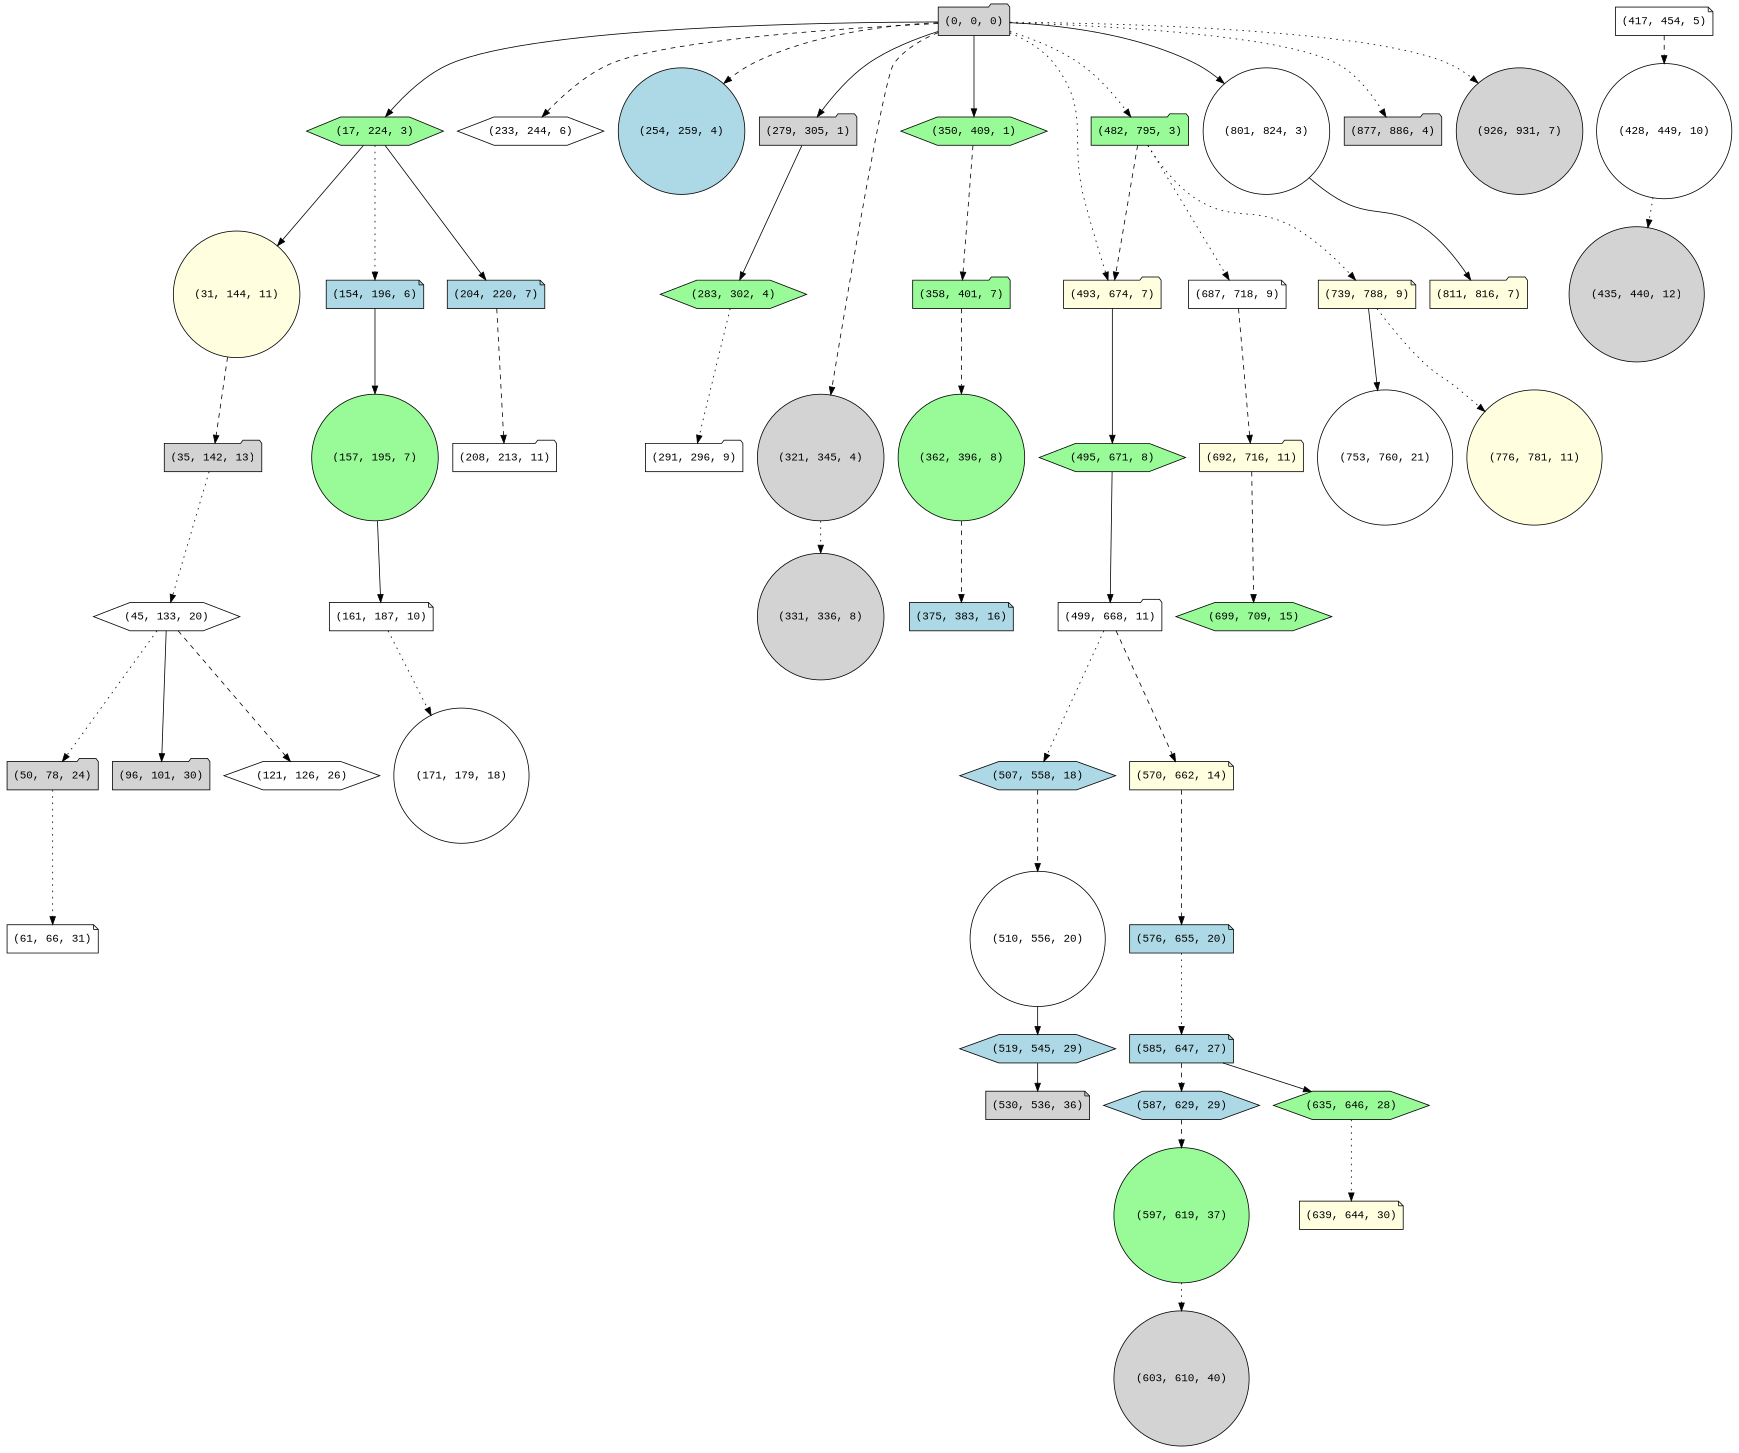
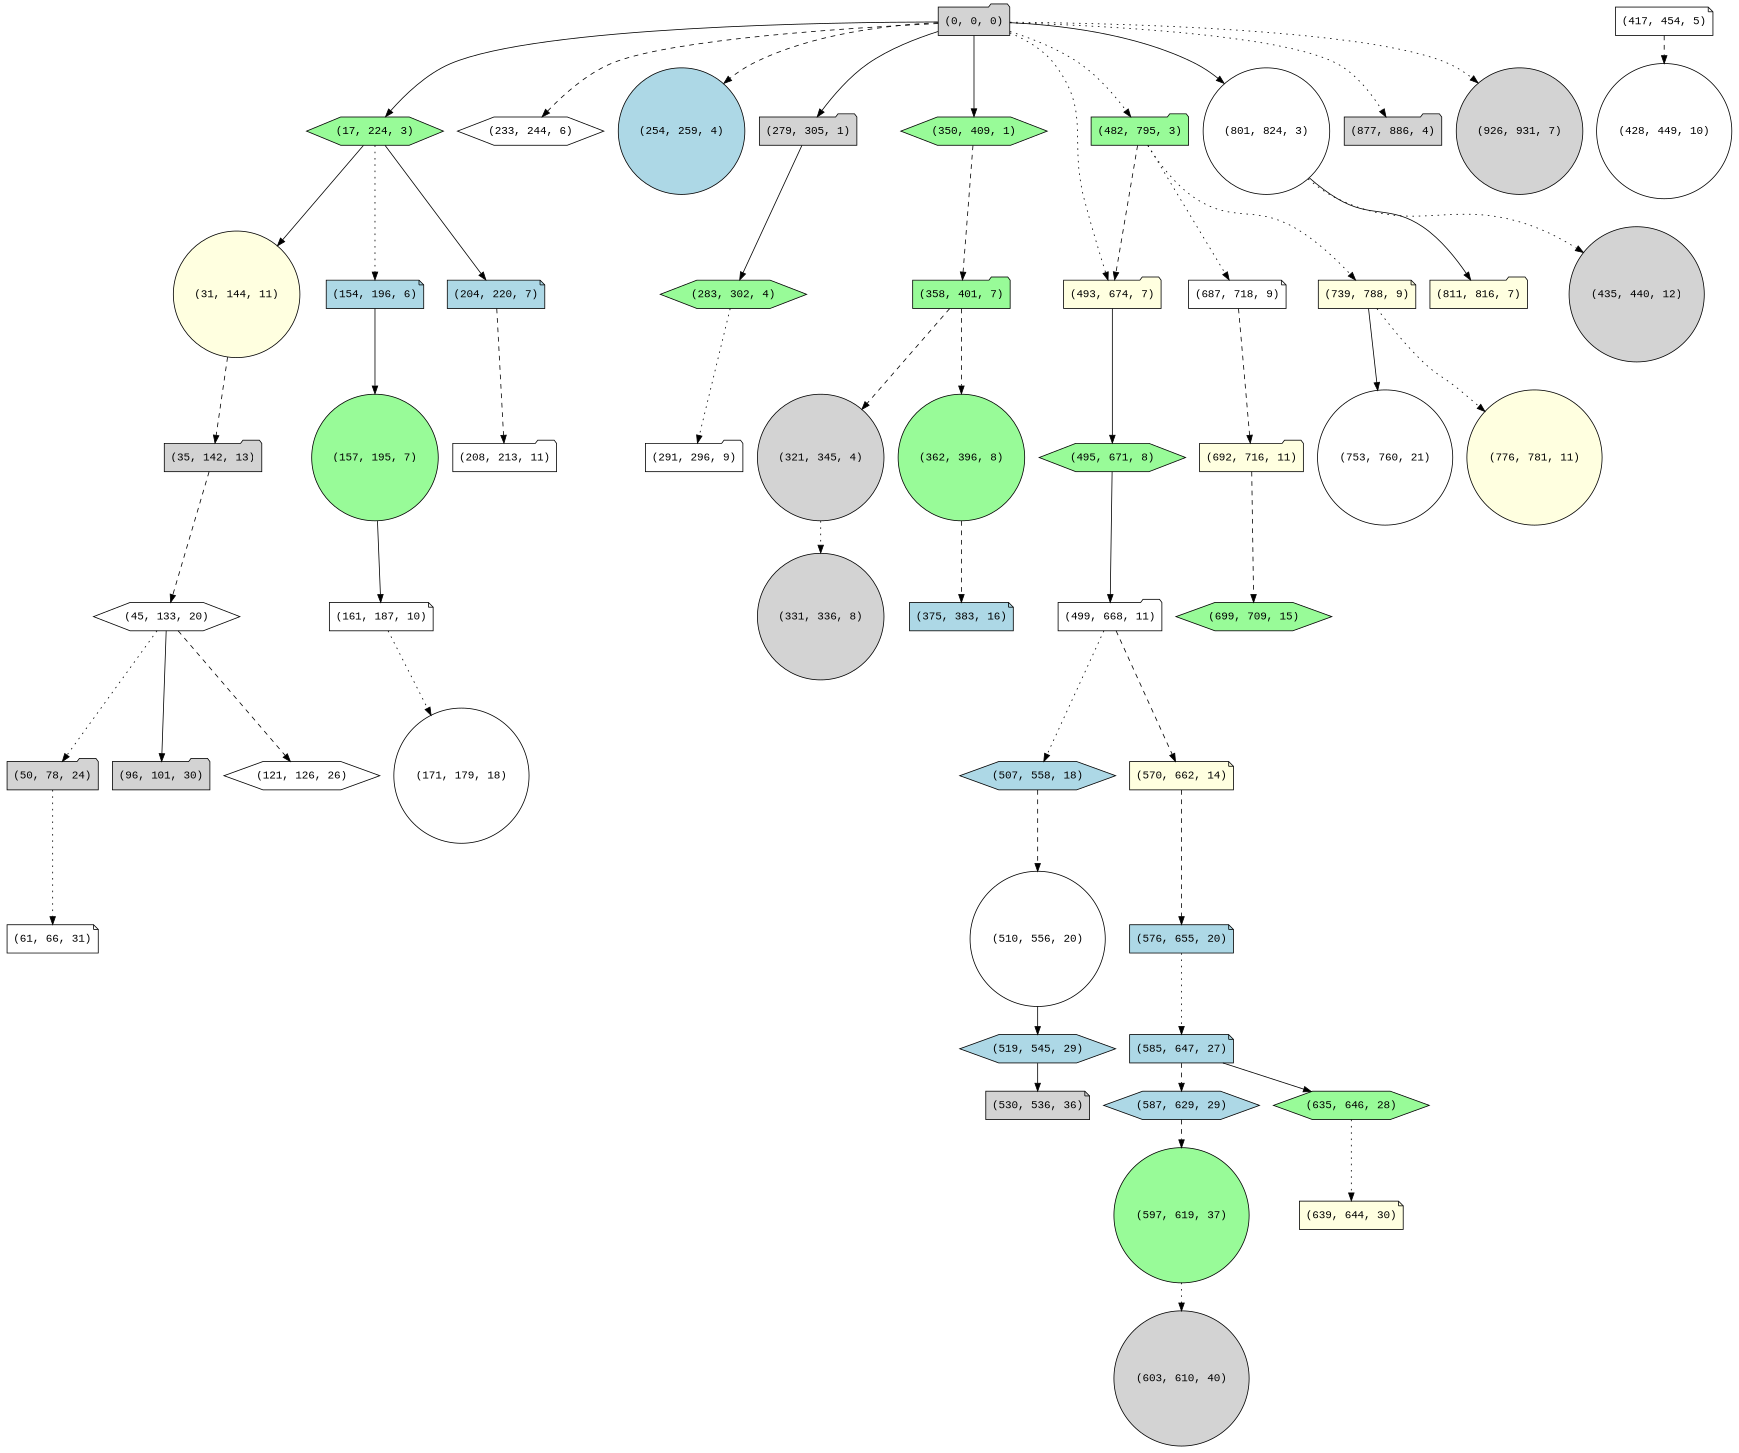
edge "(0, 0, 0)" -> "(321, 345, 4)": now "(358, 401, 7)" -> "(321, 345, 4)"
edge "(428, 449, 10)" -> "(435, 440, 12)": now "(801, 824, 3)" -> "(435, 440, 12)"
edge "(35, 142, 13)" -> "(45, 133, 20)": style dotted -> dashed
